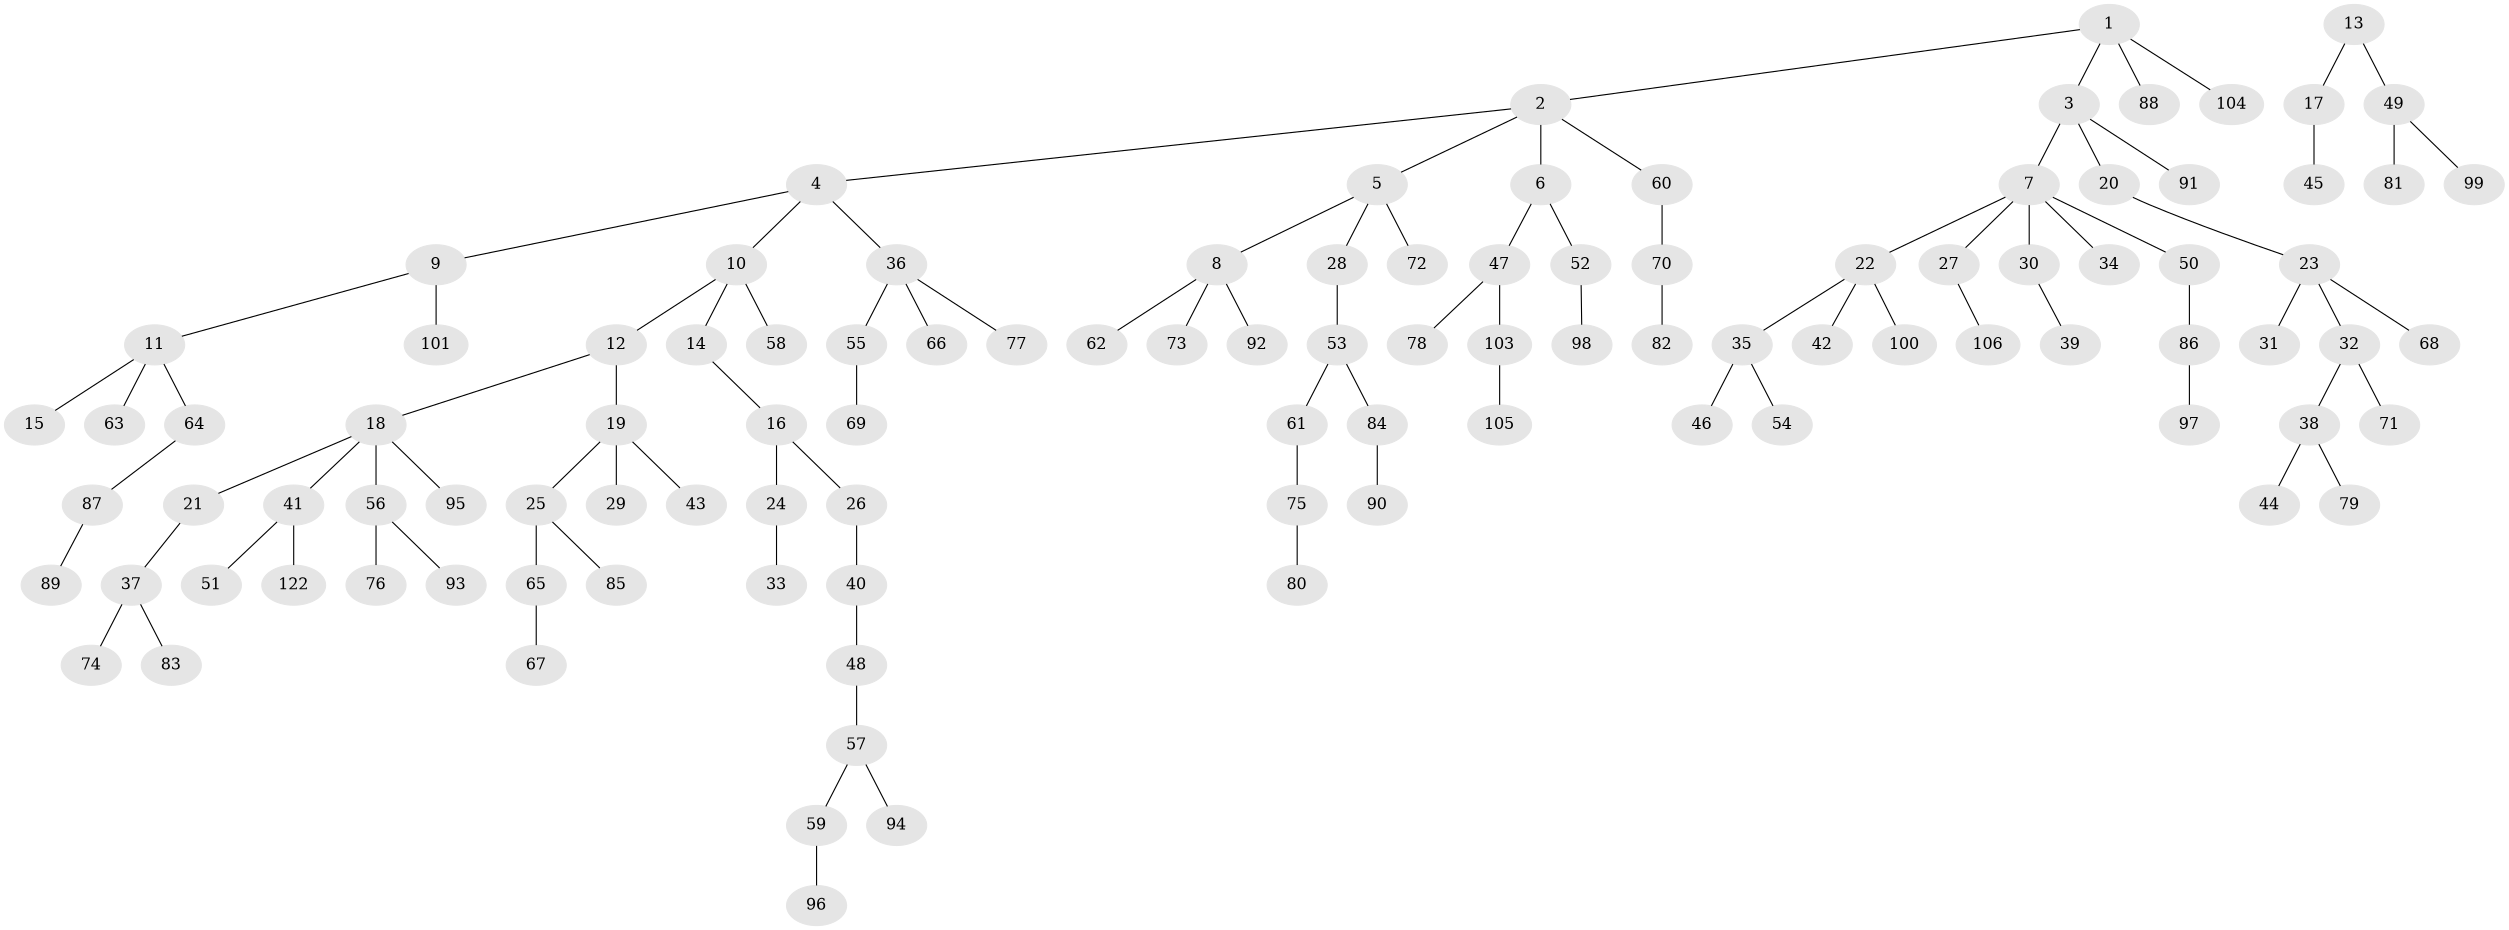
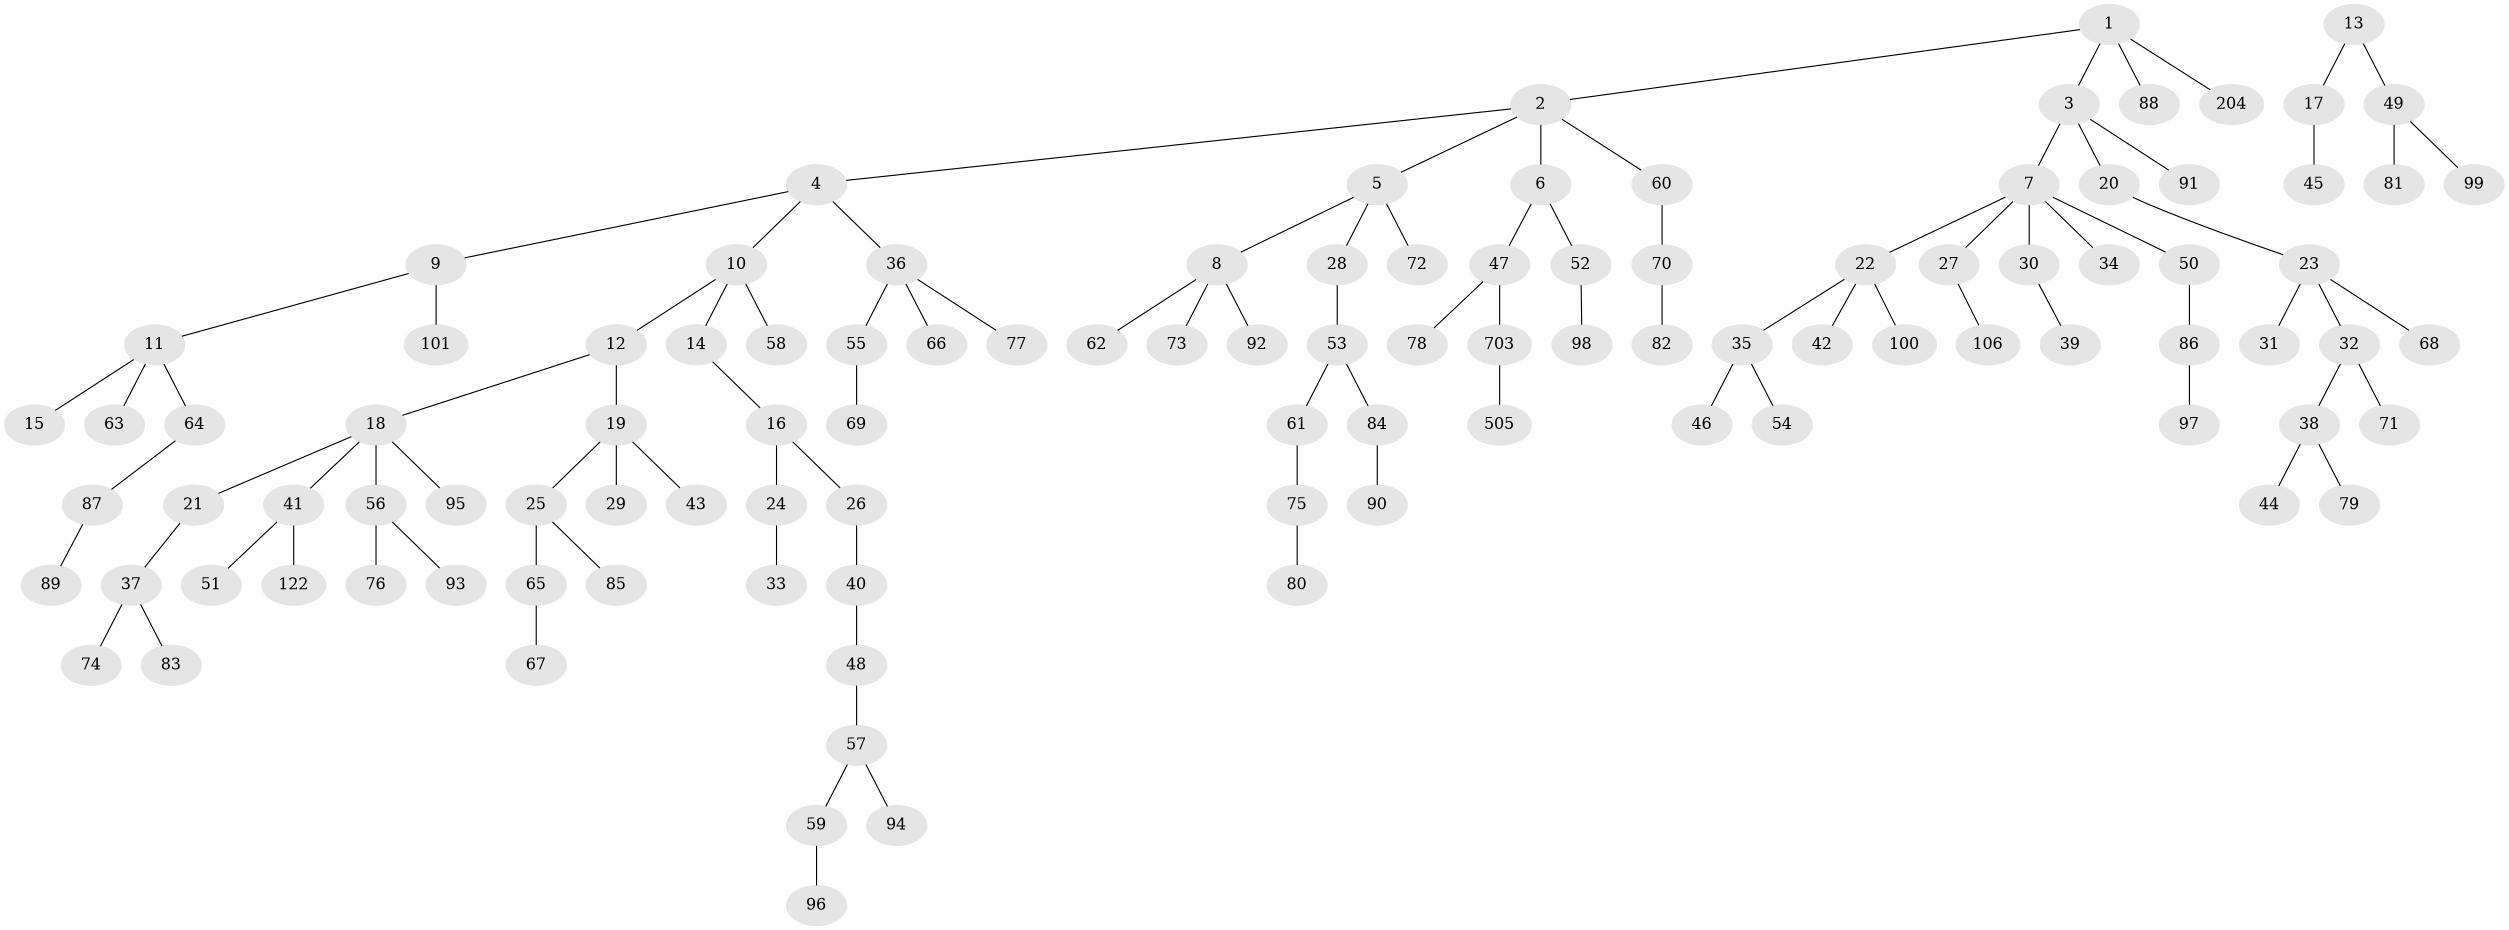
node "104": label "104" -> "204"
node "103": label "103" -> "703"
node "105": label "105" -> "505"
